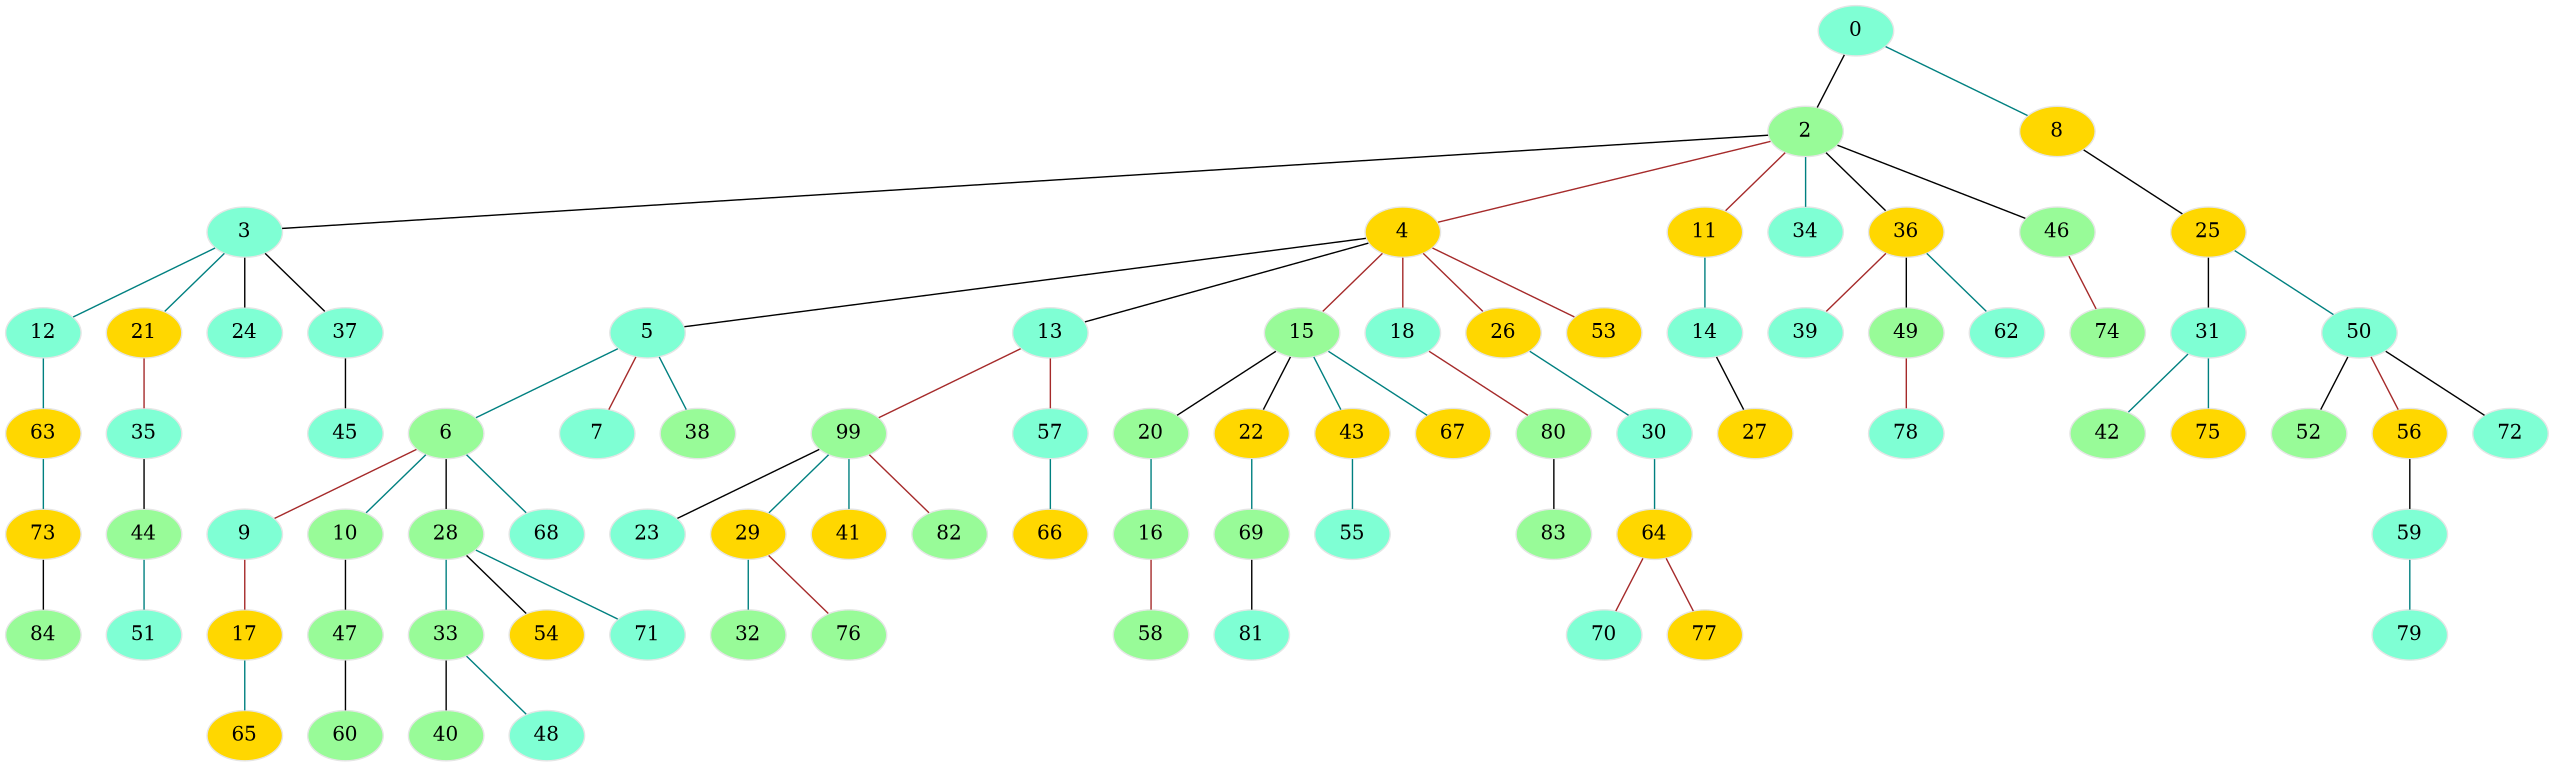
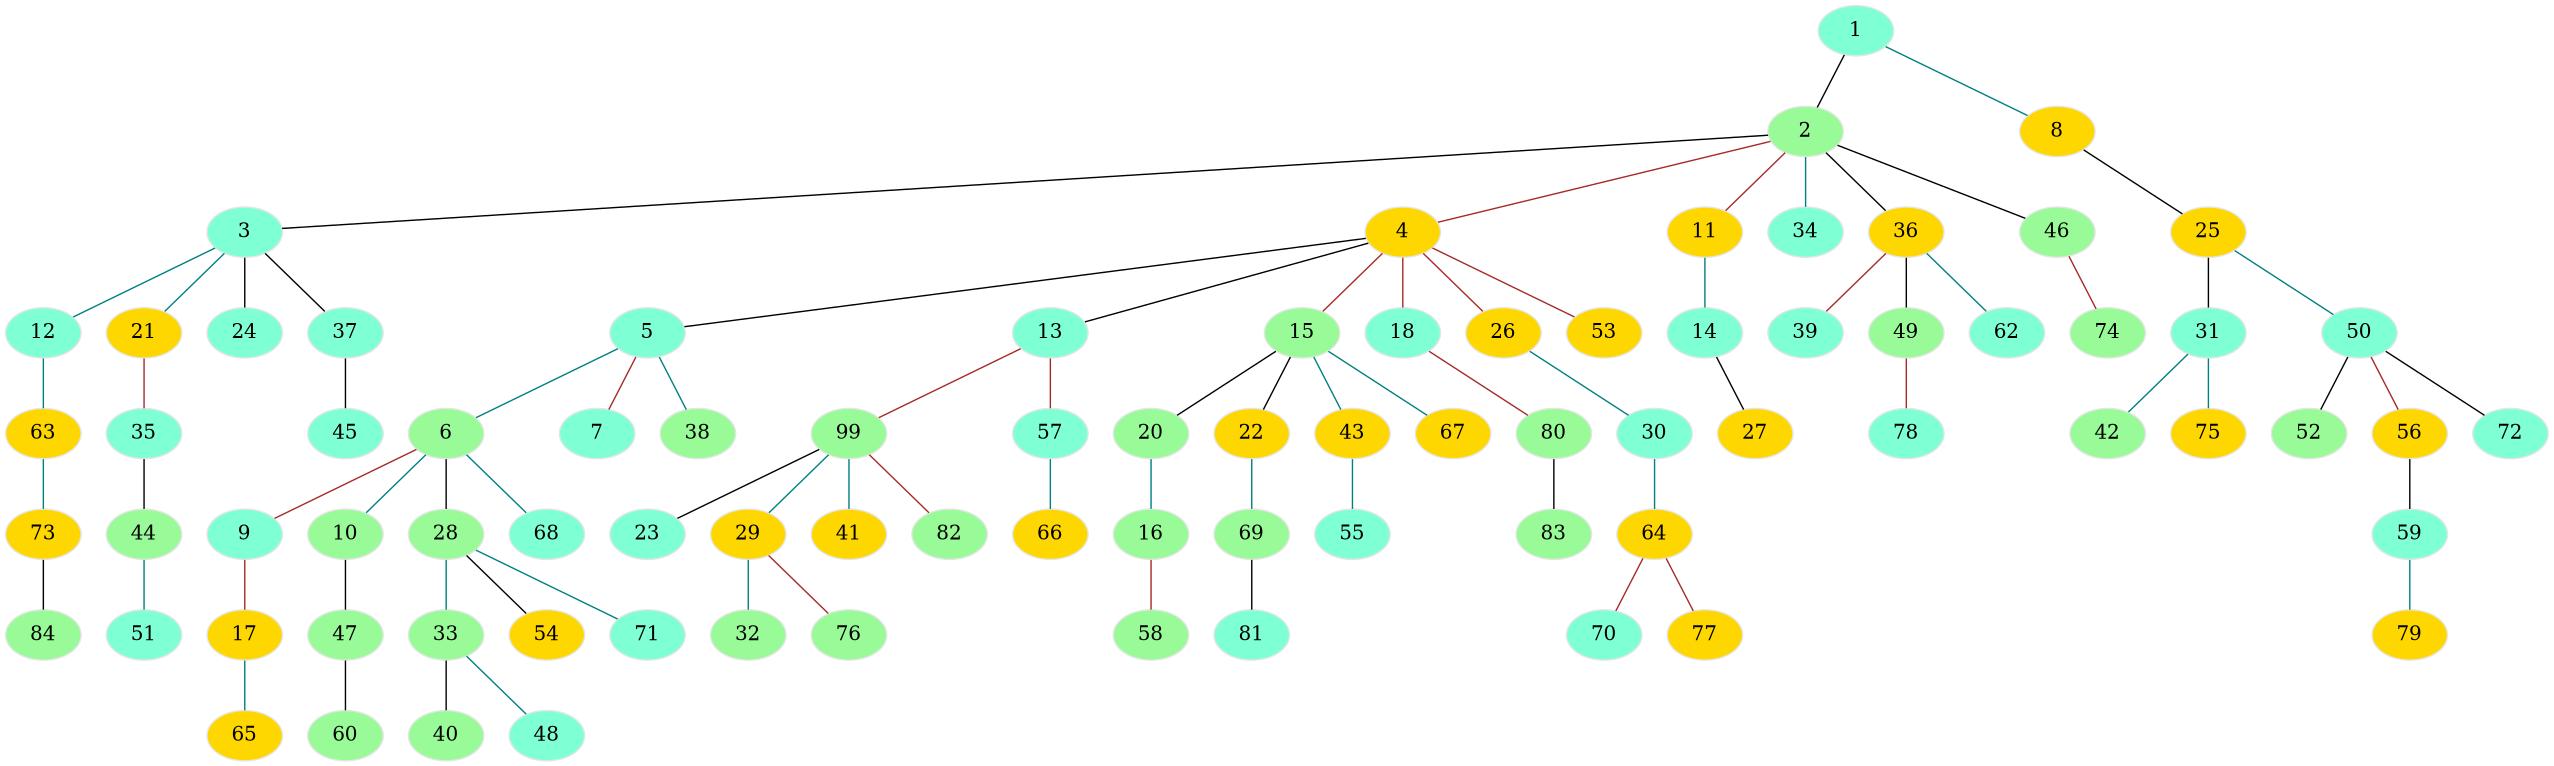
node "0": label "0" -> "1"
node "79": fillcolor aquamarine -> gold
